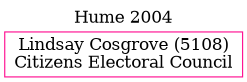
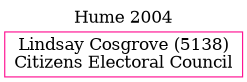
node "Lindsay Cosgrove (5108) Citizens Electoral Council": label "Lindsay Cosgrove (5108) Citizens Electoral Council" -> "Lindsay Cosgrove (5138) Citizens Electoral Council"
